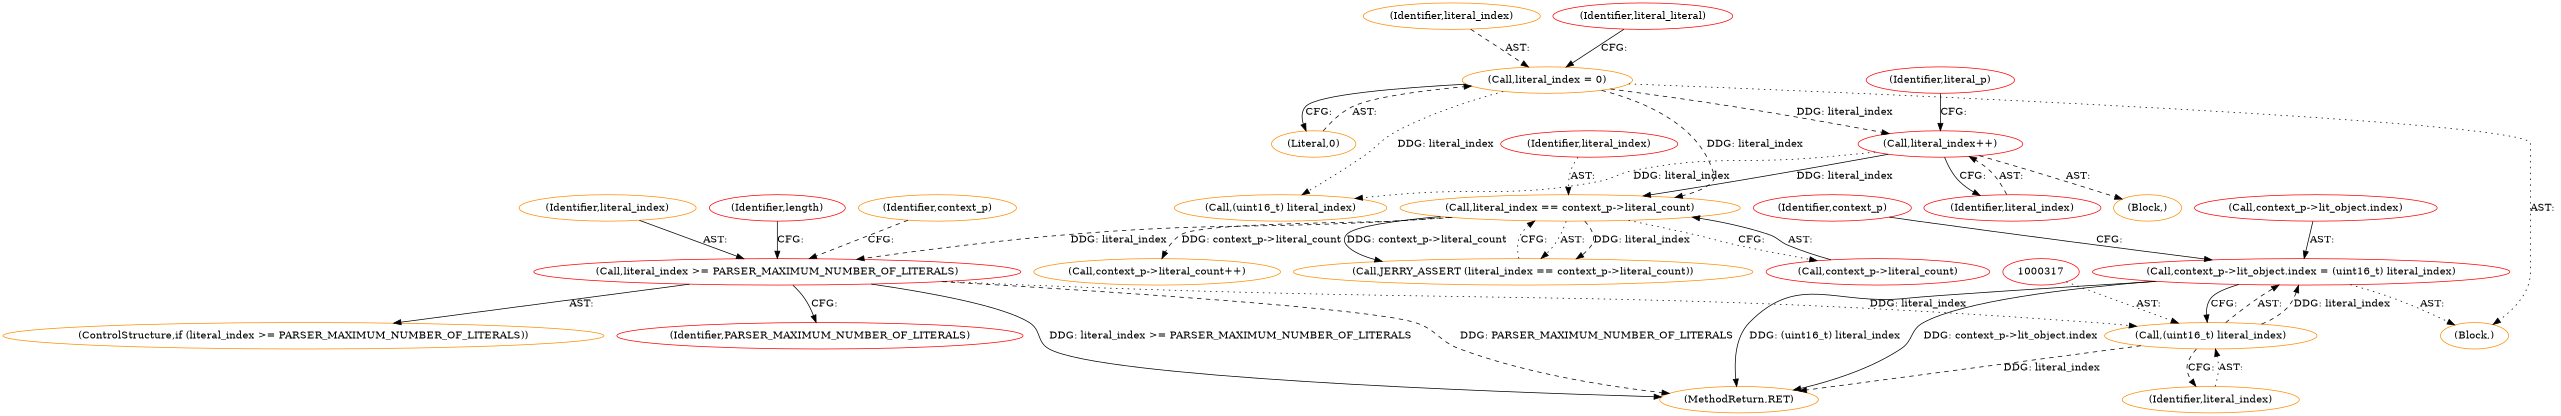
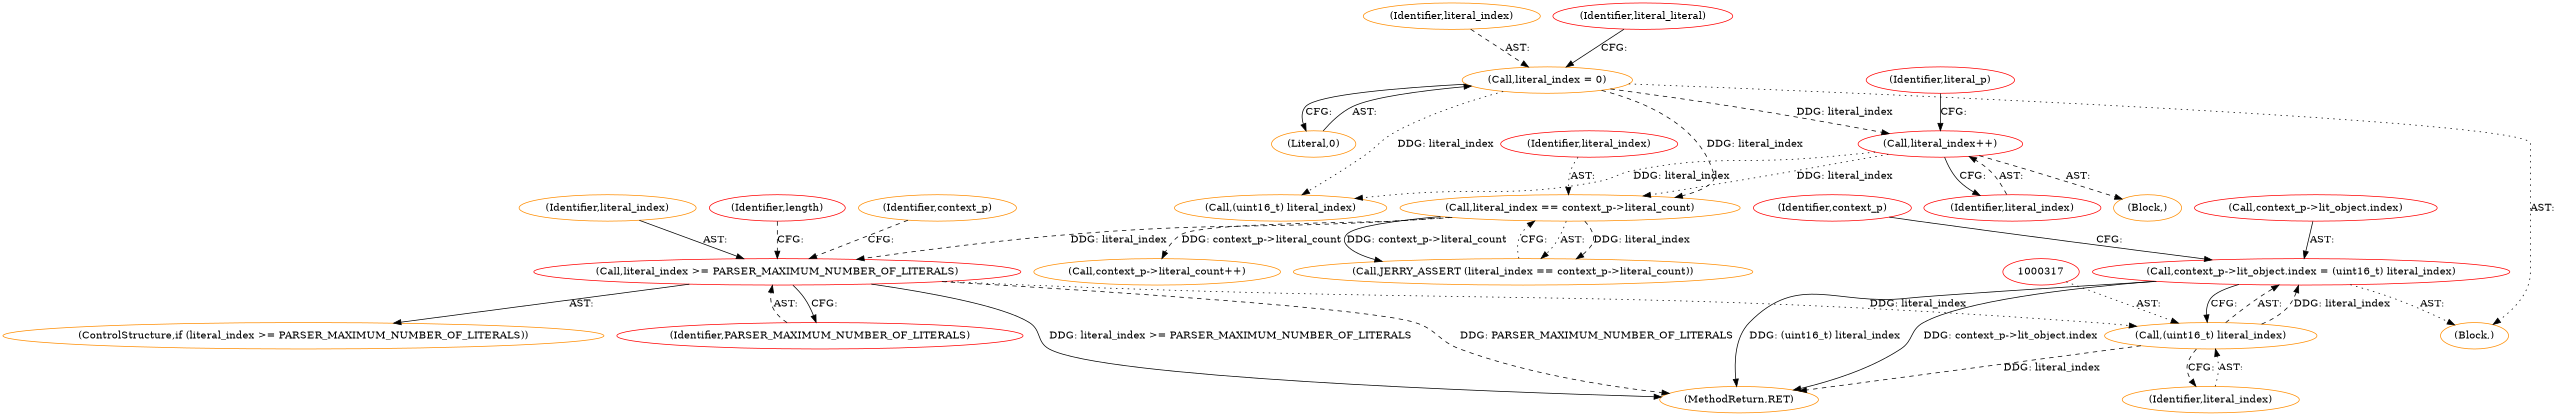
edge "(Literal,0)" -> "(Call,literal_index = 0)": style dashed -> solid
edge "(Call,literal_index++)" -> "(Call,literal_index == context_p->literal_count)": style solid -> dotted
edge "(Identifier,length)" -> "(Call,literal_index >= PARSER_MAXIMUM_NUMBER_OF_LITERALS)": style solid -> dashed
node "(Call,context_p->literal_count)": removed
edge "(Identifier,PARSER_MAXIMUM_NUMBER_OF_LITERALS)" -> "(Call,literal_index >= PARSER_MAXIMUM_NUMBER_OF_LITERALS)": added, label "AST:"
